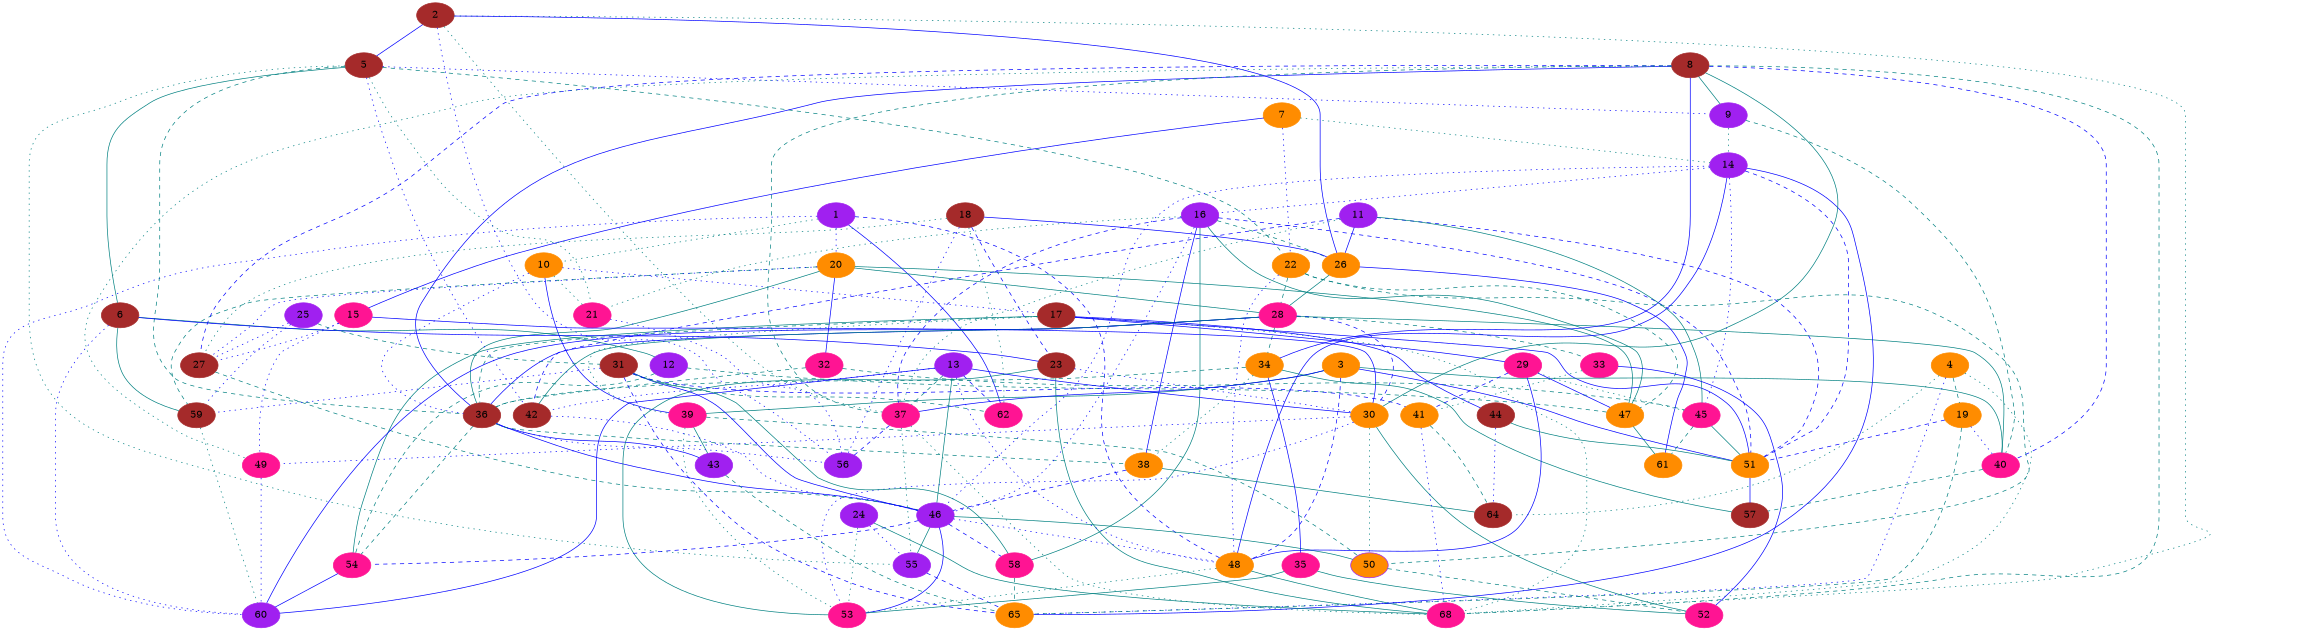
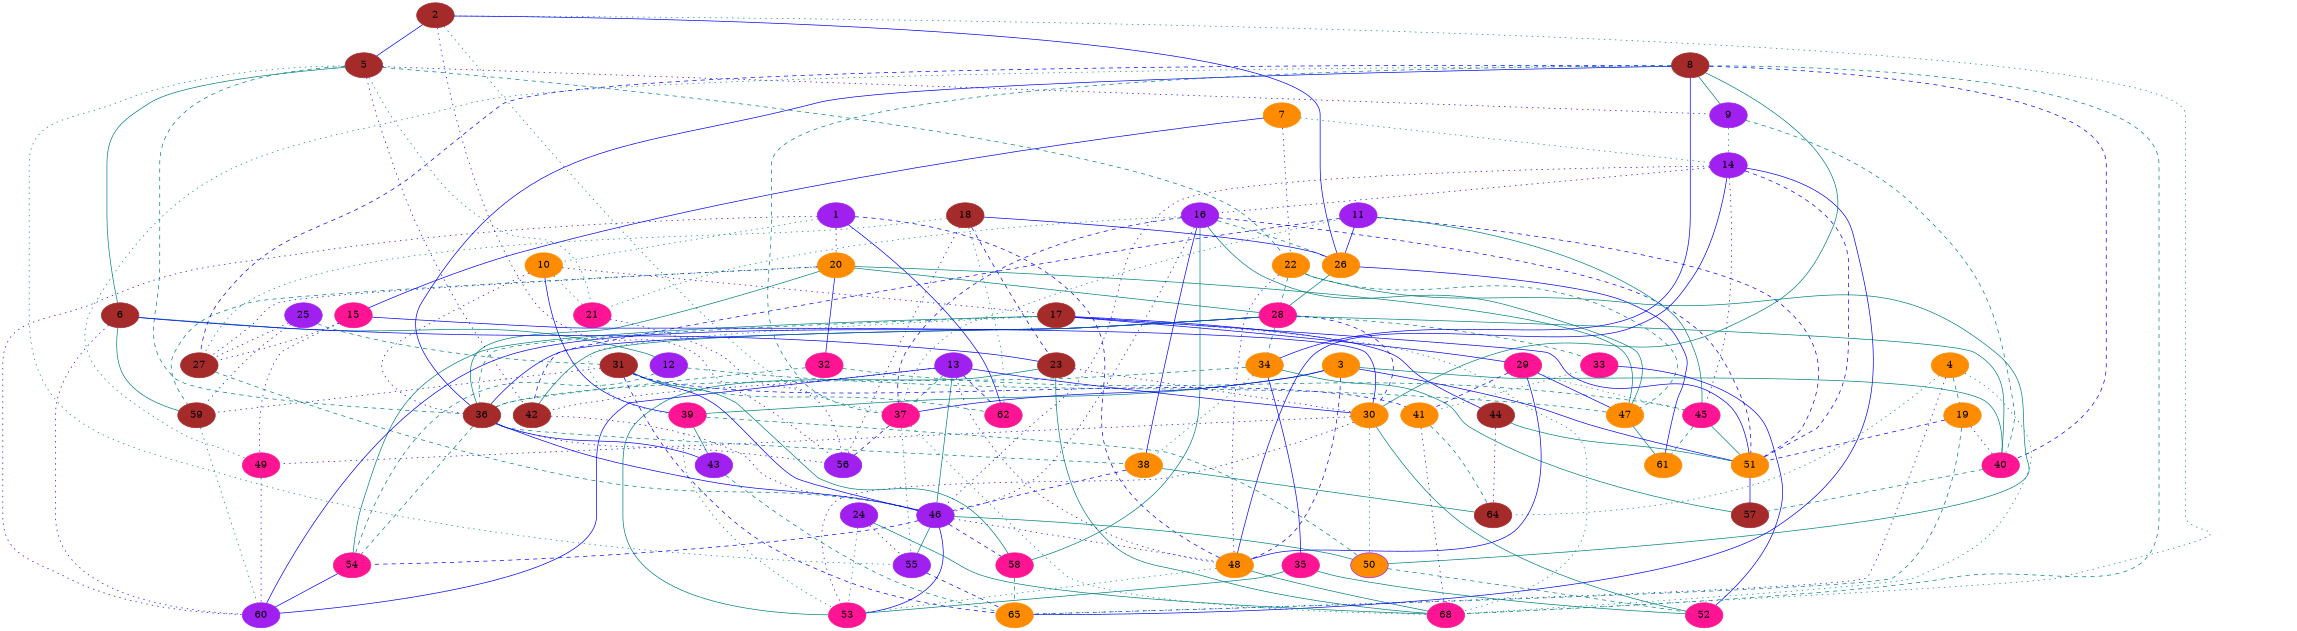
edge "22" -- "50": style dashed -> solid
